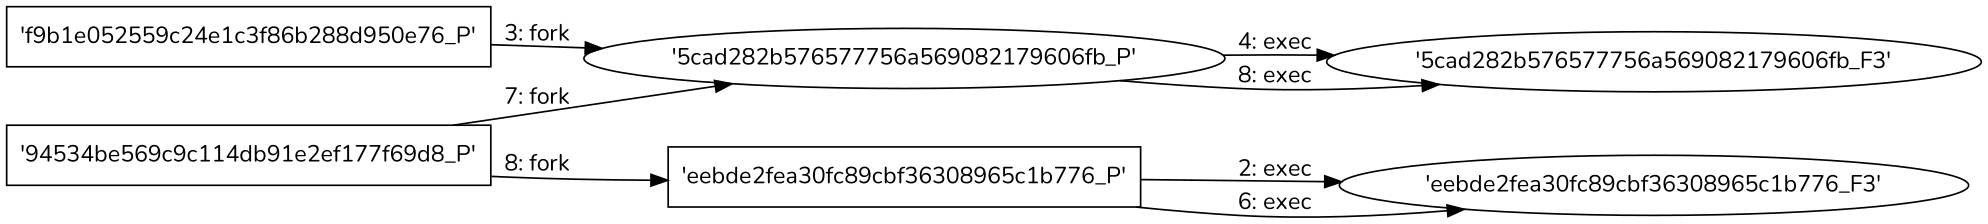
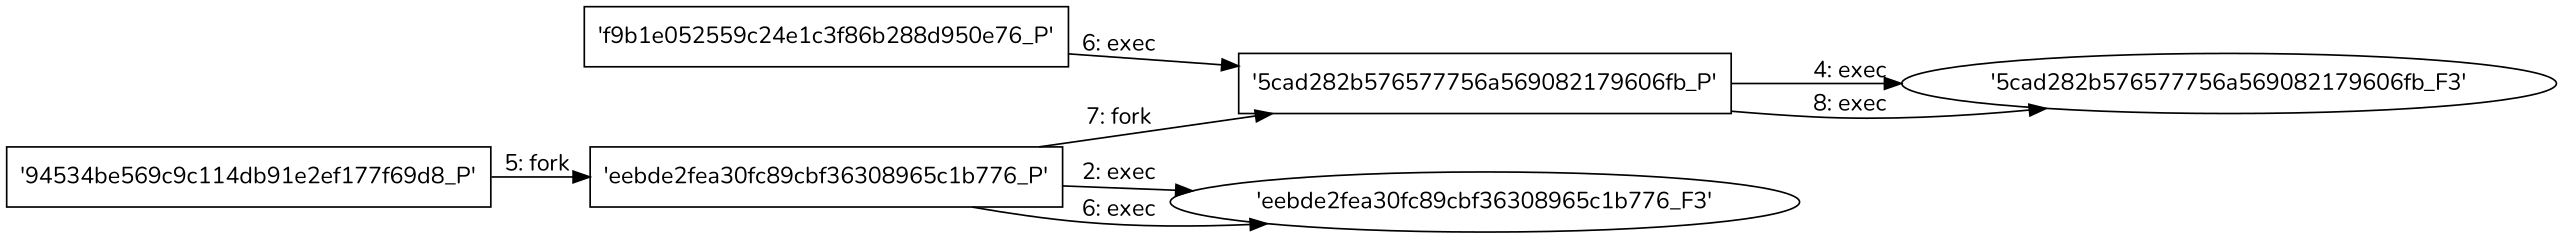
edge "'f9b1e052559c24e1c3f86b288d950e76_P'" -> "'5cad282b576577756a569082179606fb_P'": label "3: fork" -> "6: exec"
node "'5cad282b576577756a569082179606fb_P'": shape ellipse -> box
edge "'94534be569c9c114db91e2ef177f69d8_P'" -> "'5cad282b576577756a569082179606fb_P'": now "'eebde2fea30fc89cbf36308965c1b776_P'" -> "'5cad282b576577756a569082179606fb_P'"
edge "'94534be569c9c114db91e2ef177f69d8_P'" -> "'eebde2fea30fc89cbf36308965c1b776_P'": label "8: fork" -> "5: fork"
